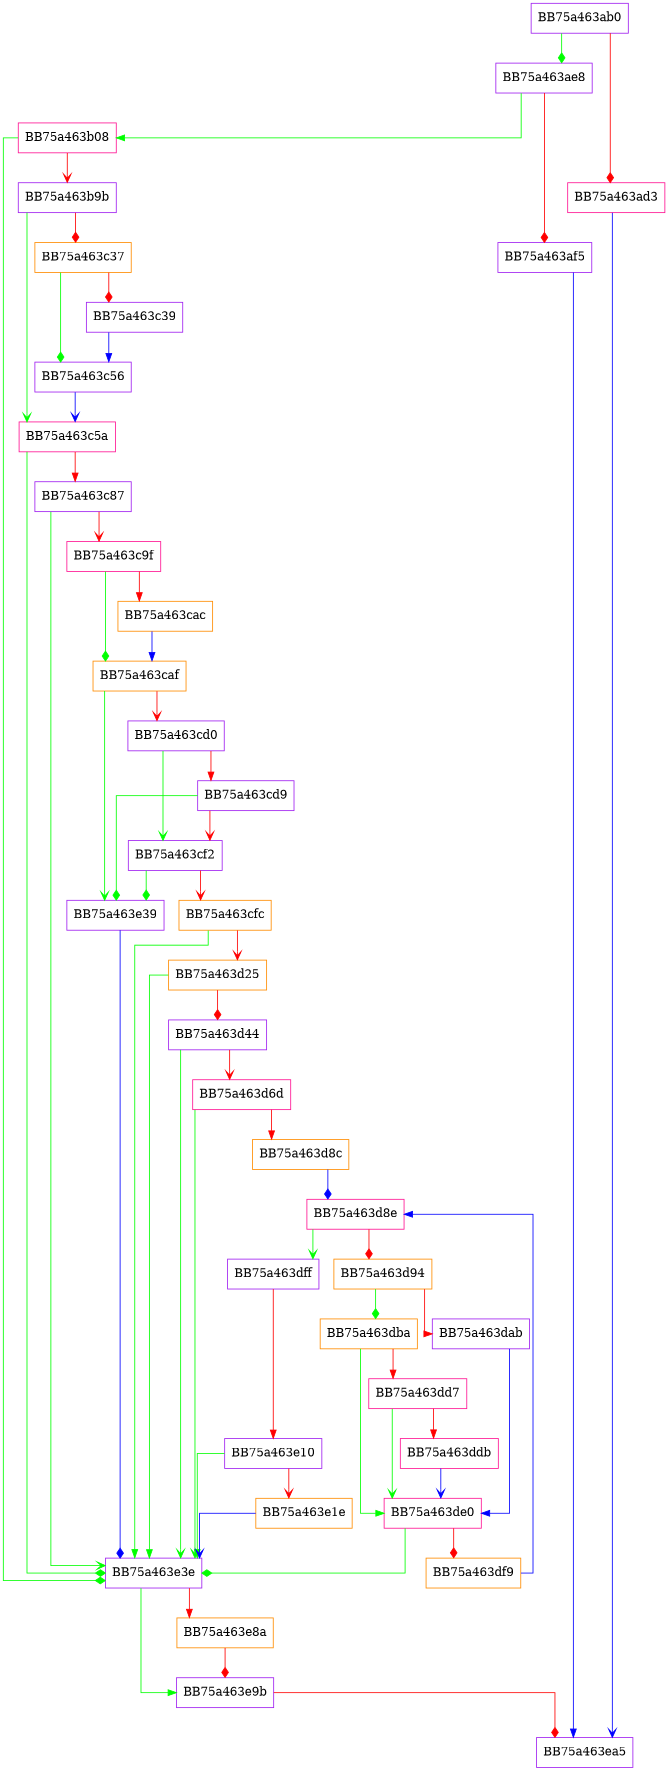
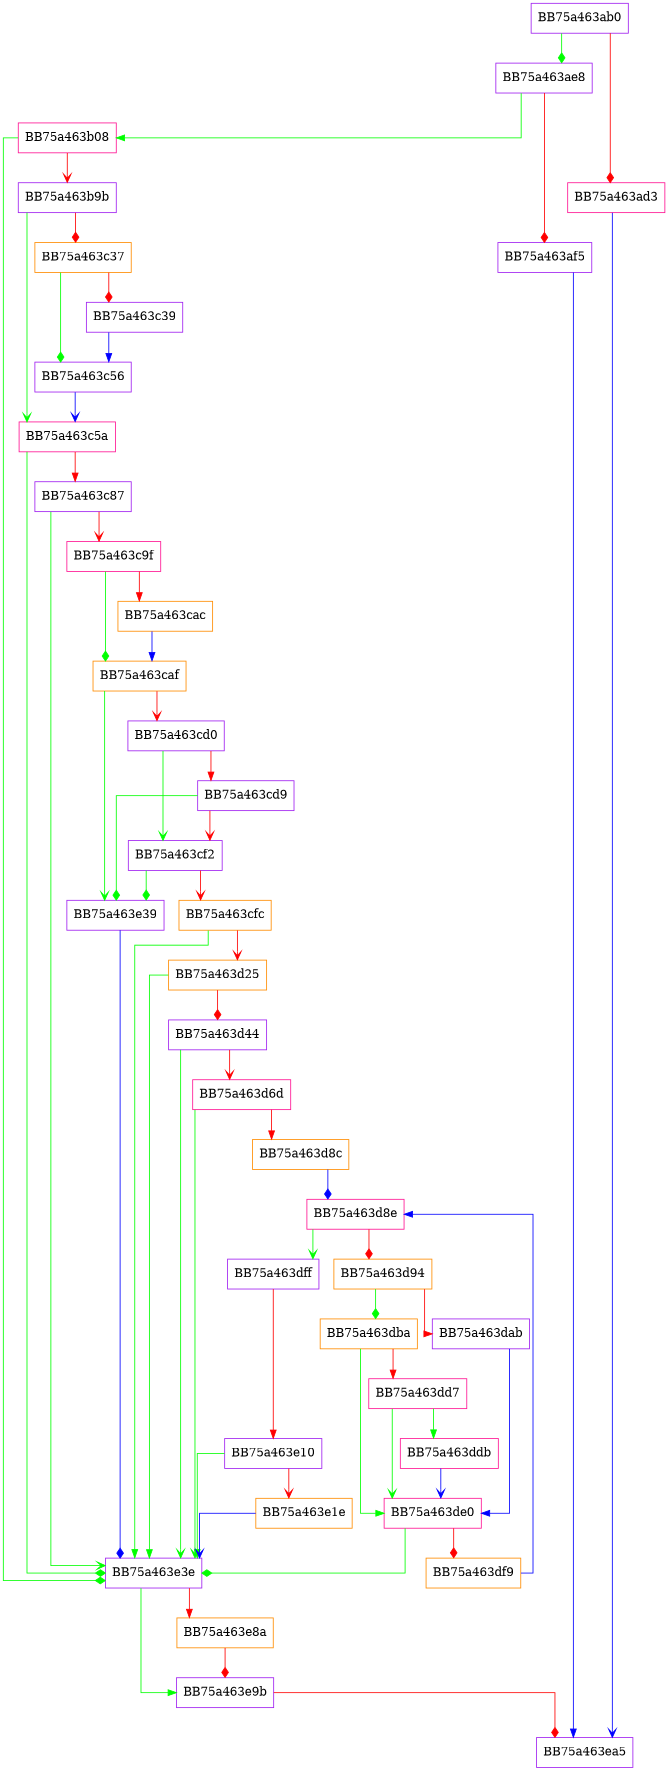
edge "BB75a463dd7" -> "BB75a463ddb": color red -> green
